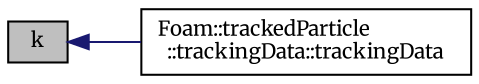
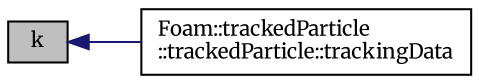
node "Foam::trackedParticle ::trackingData::trackingData": label "Foam::trackedParticle ::trackingData::trackingData" -> "Foam::trackedParticle ::trackedParticle::trackingData"
